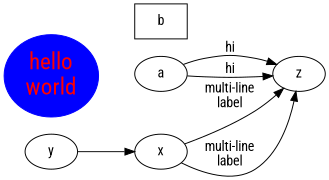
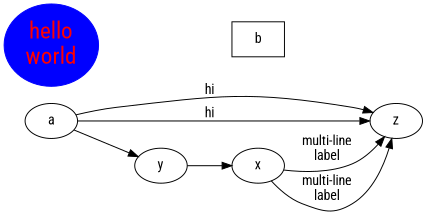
edge "a" -> "y": added
